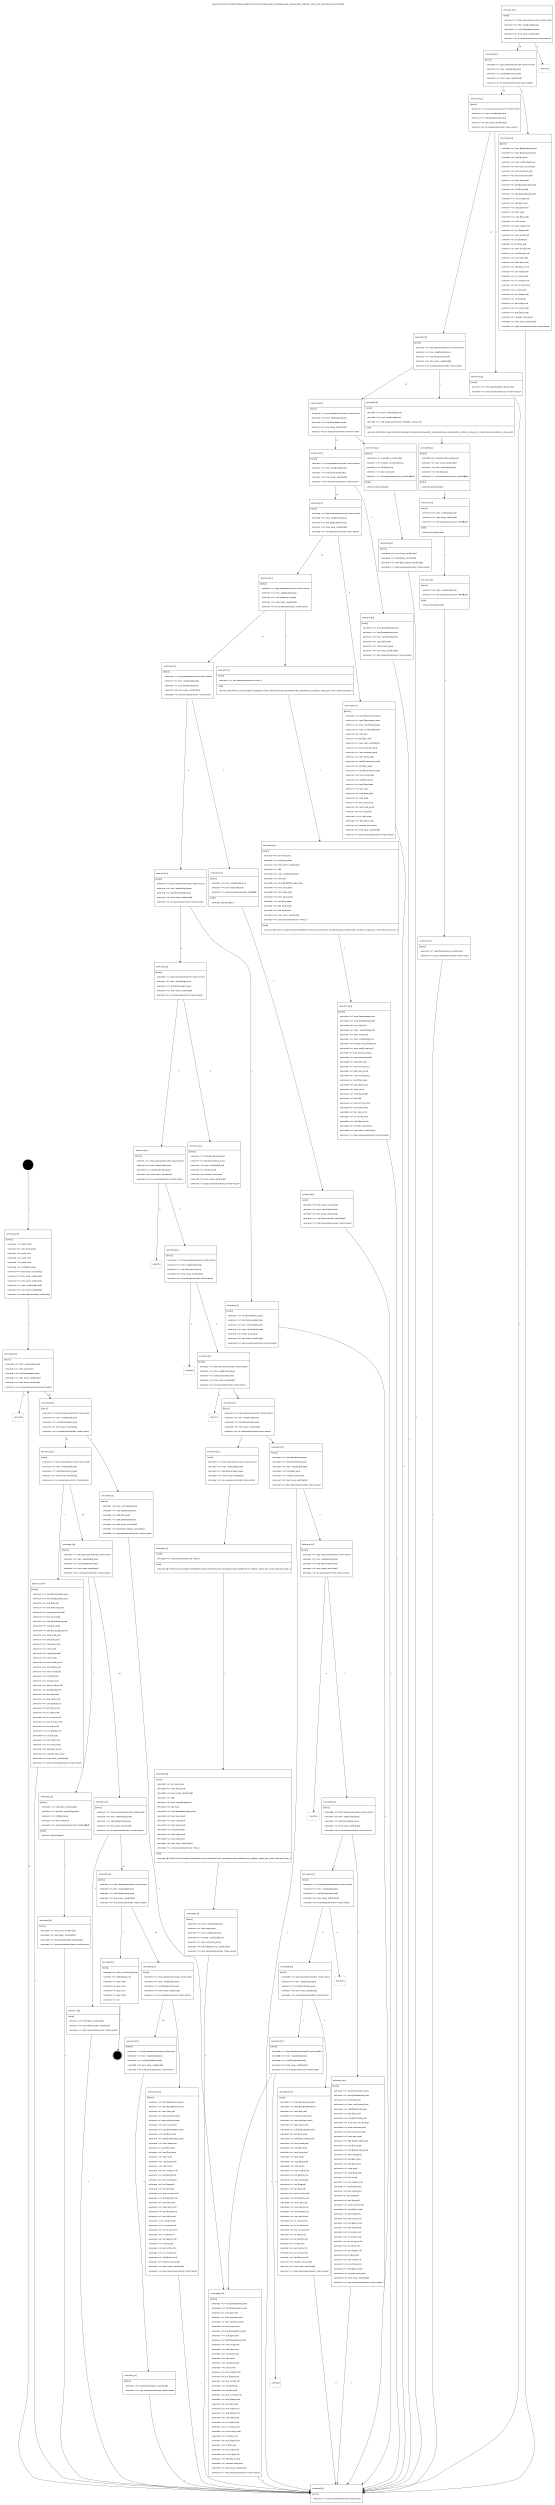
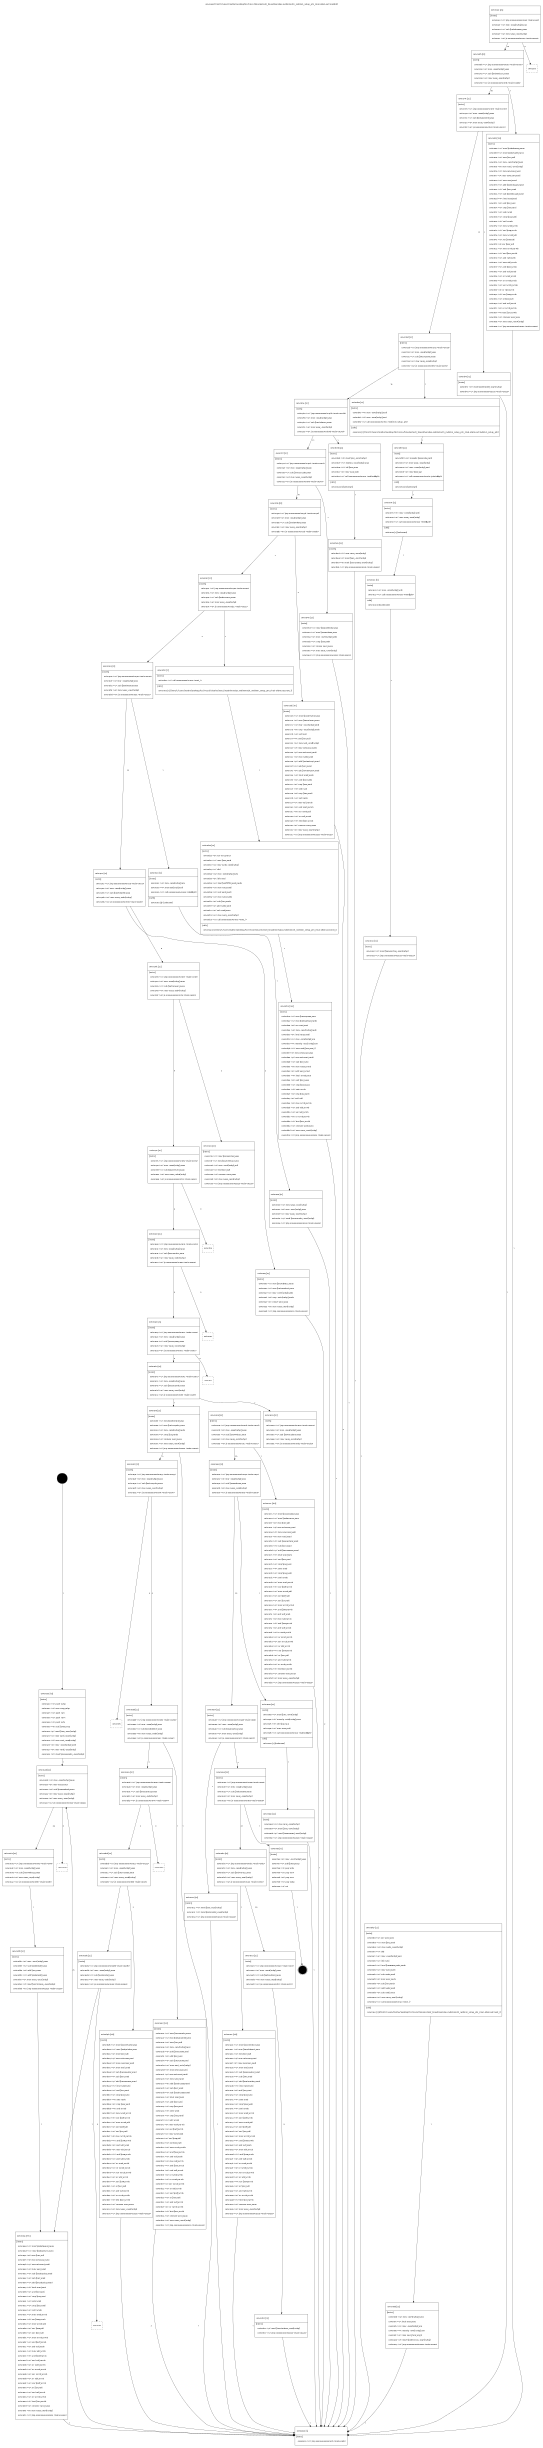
edge "0x401642 [22]" -> "0x401658 [22]": removed, label "25"
node "0x4019b2 [5]": removed
